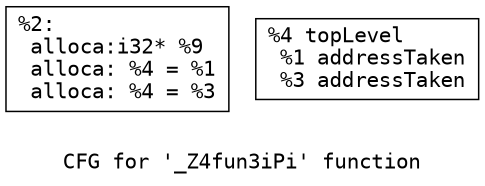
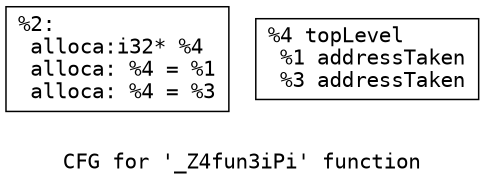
node "%2:": text "alloca:i32* %9" -> "alloca:i32* %4"
